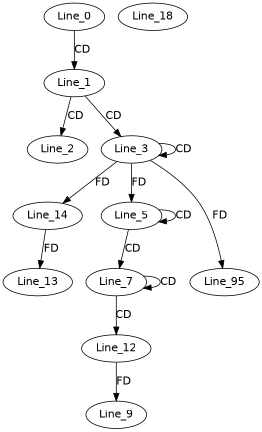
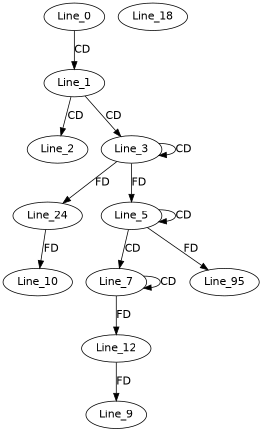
edge "Line_3" -> "Line_95": now "Line_5" -> "Line_95"
node "Line_14": label "Line_14" -> "Line_24"
node "Line_13": label "Line_13" -> "Line_10"
edge "Line_7" -> "Line_12": label "CD" -> "FD"
